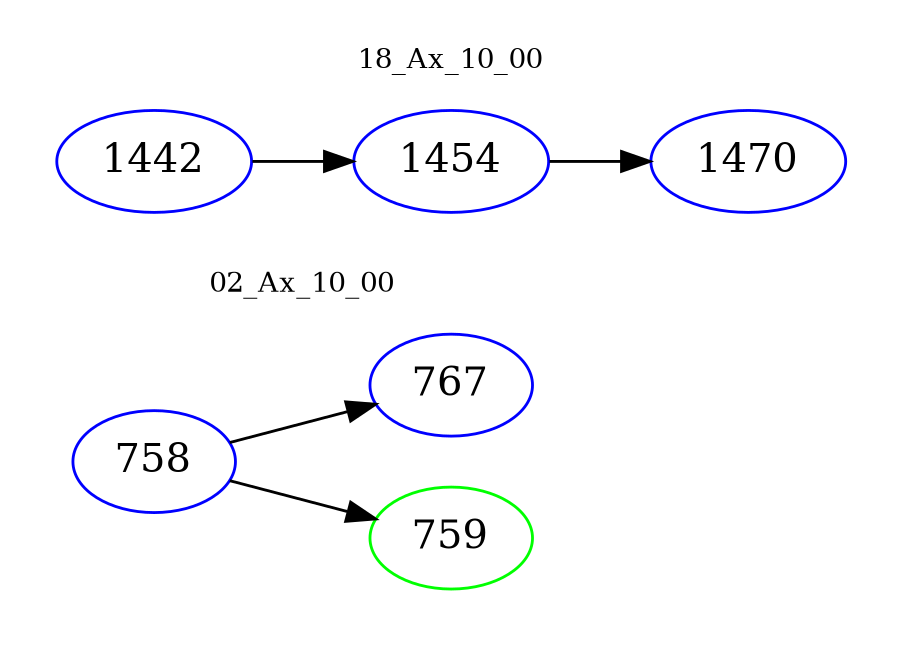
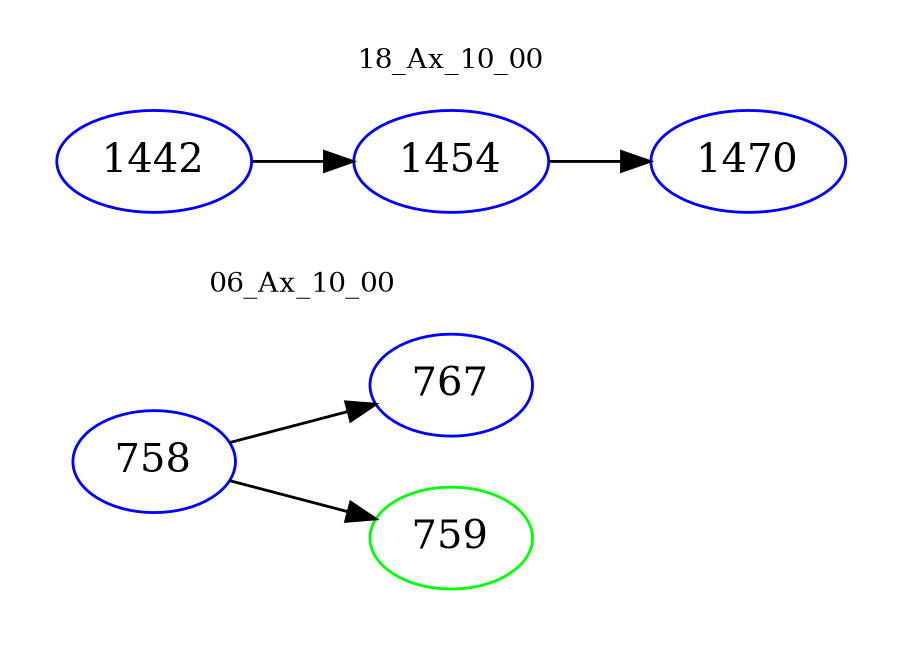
cluster "02_Ax_10_00": label "02_Ax_10_00" -> "06_Ax_10_00"
